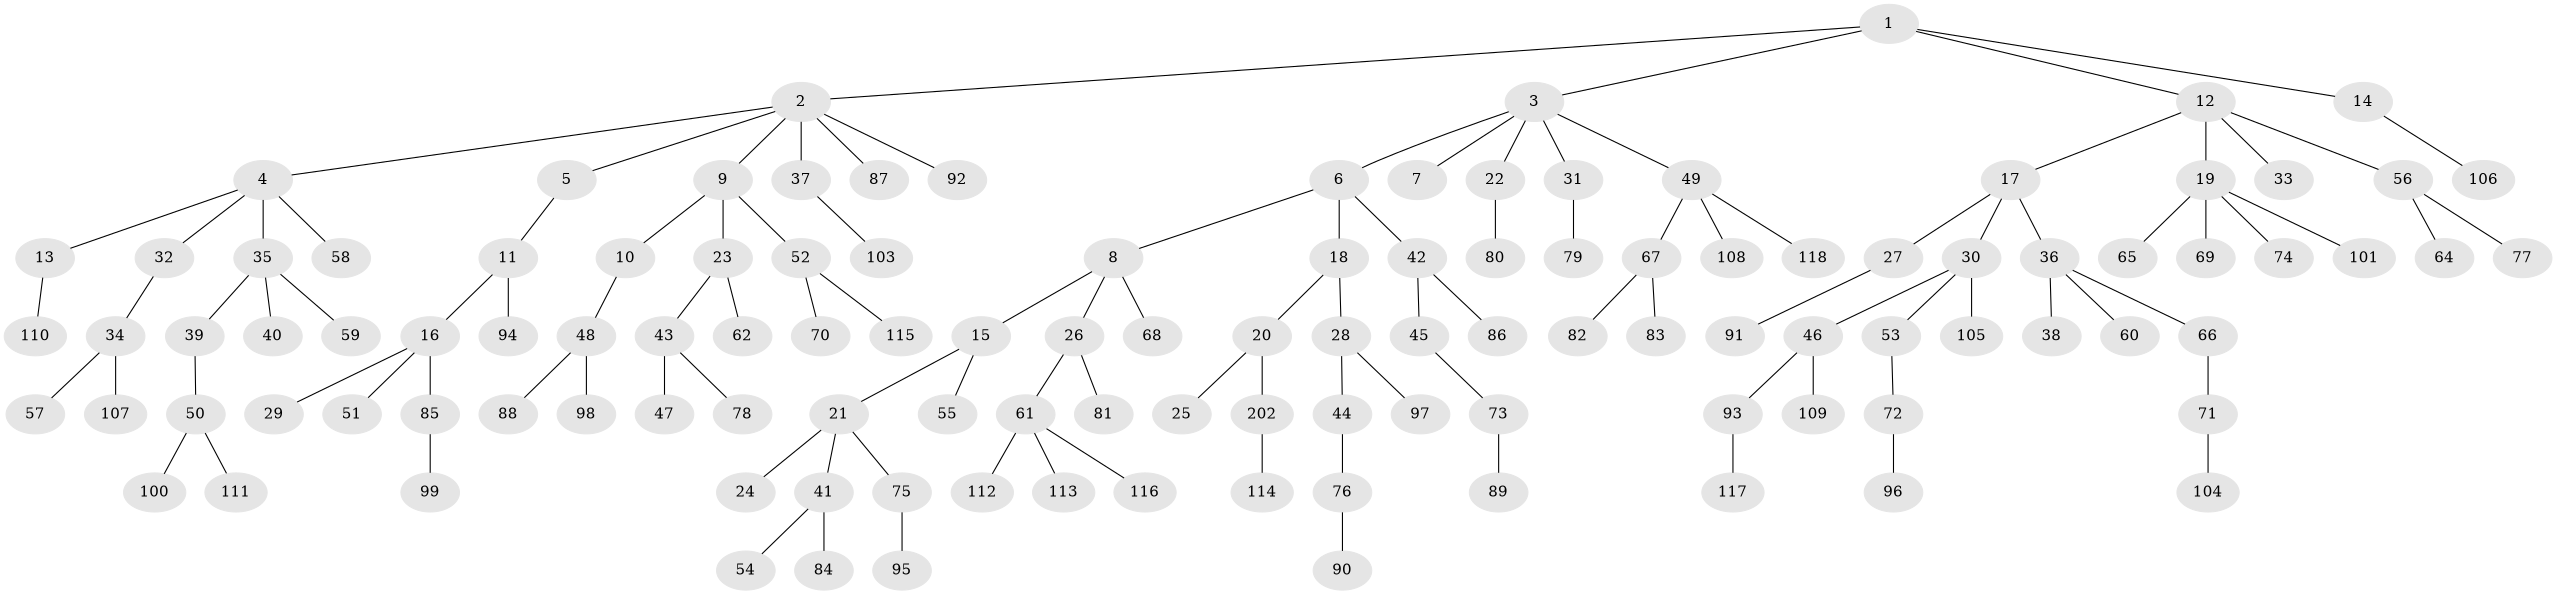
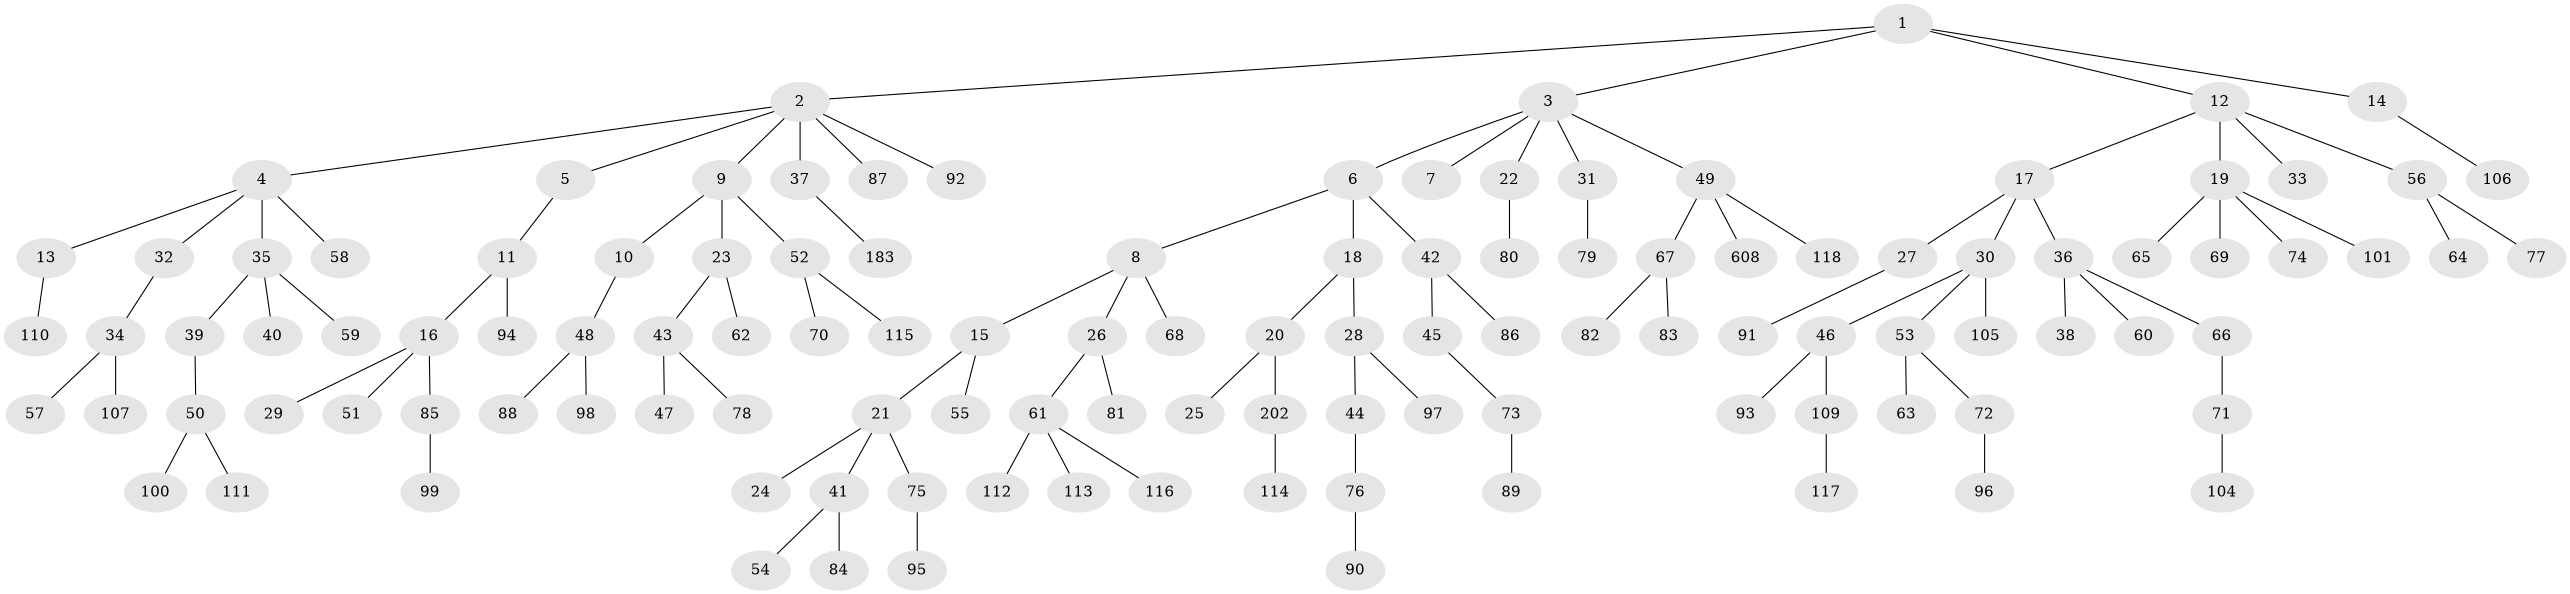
node "103": label "103" -> "183"
node "108": label "108" -> "608"
node "63": added
edge "93" -- "117": now "109" -- "117"
